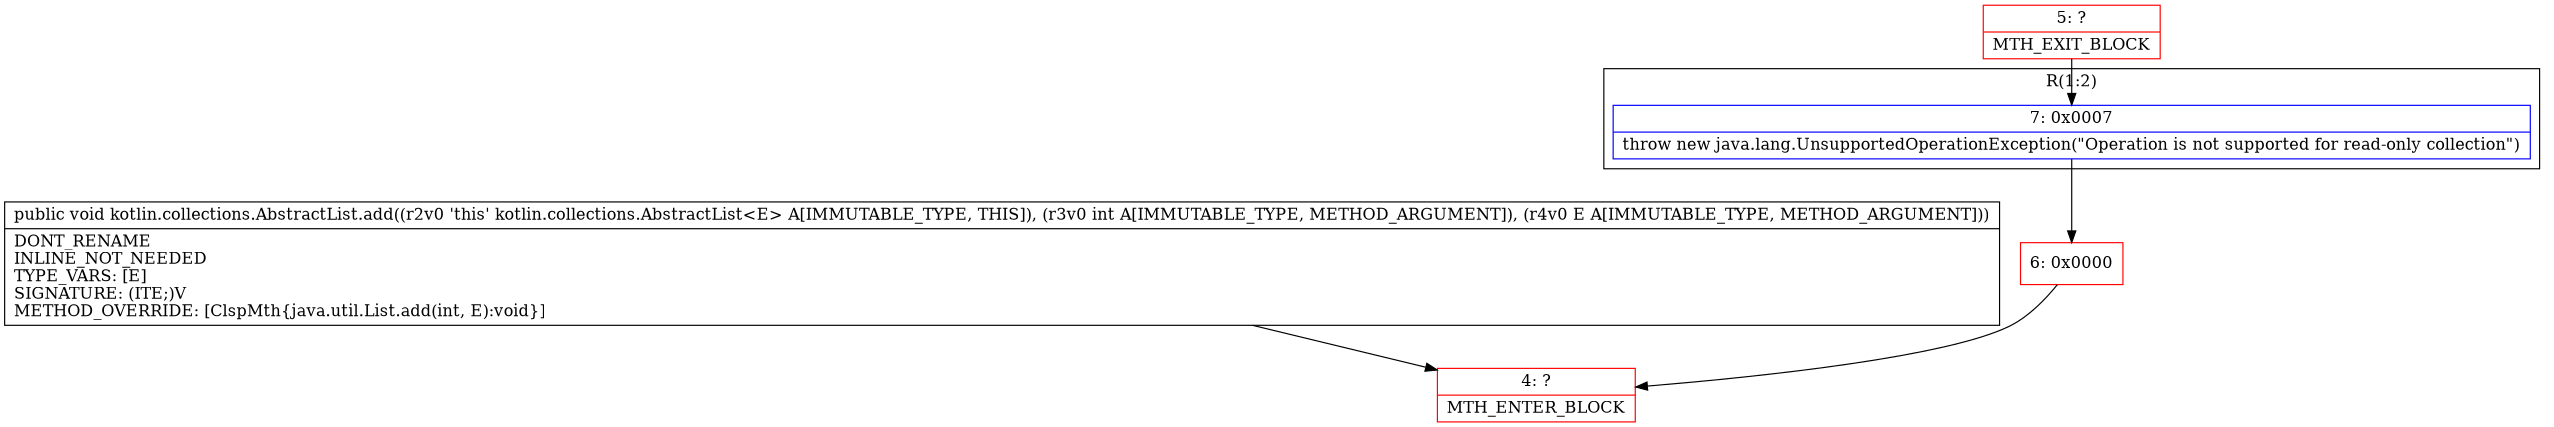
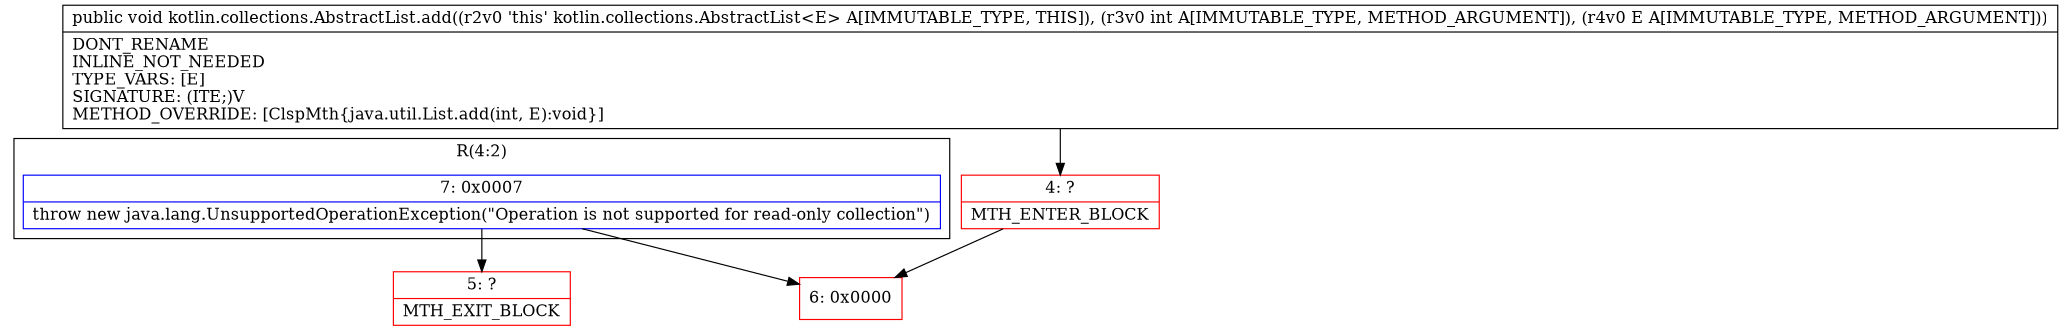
edge "5: ?" -> "7: 0x0007": reversed
cluster "R(1:2)": label "R(1:2)" -> "R(4:2)"
edge "6: 0x0000" -> "4: ?": reversed
